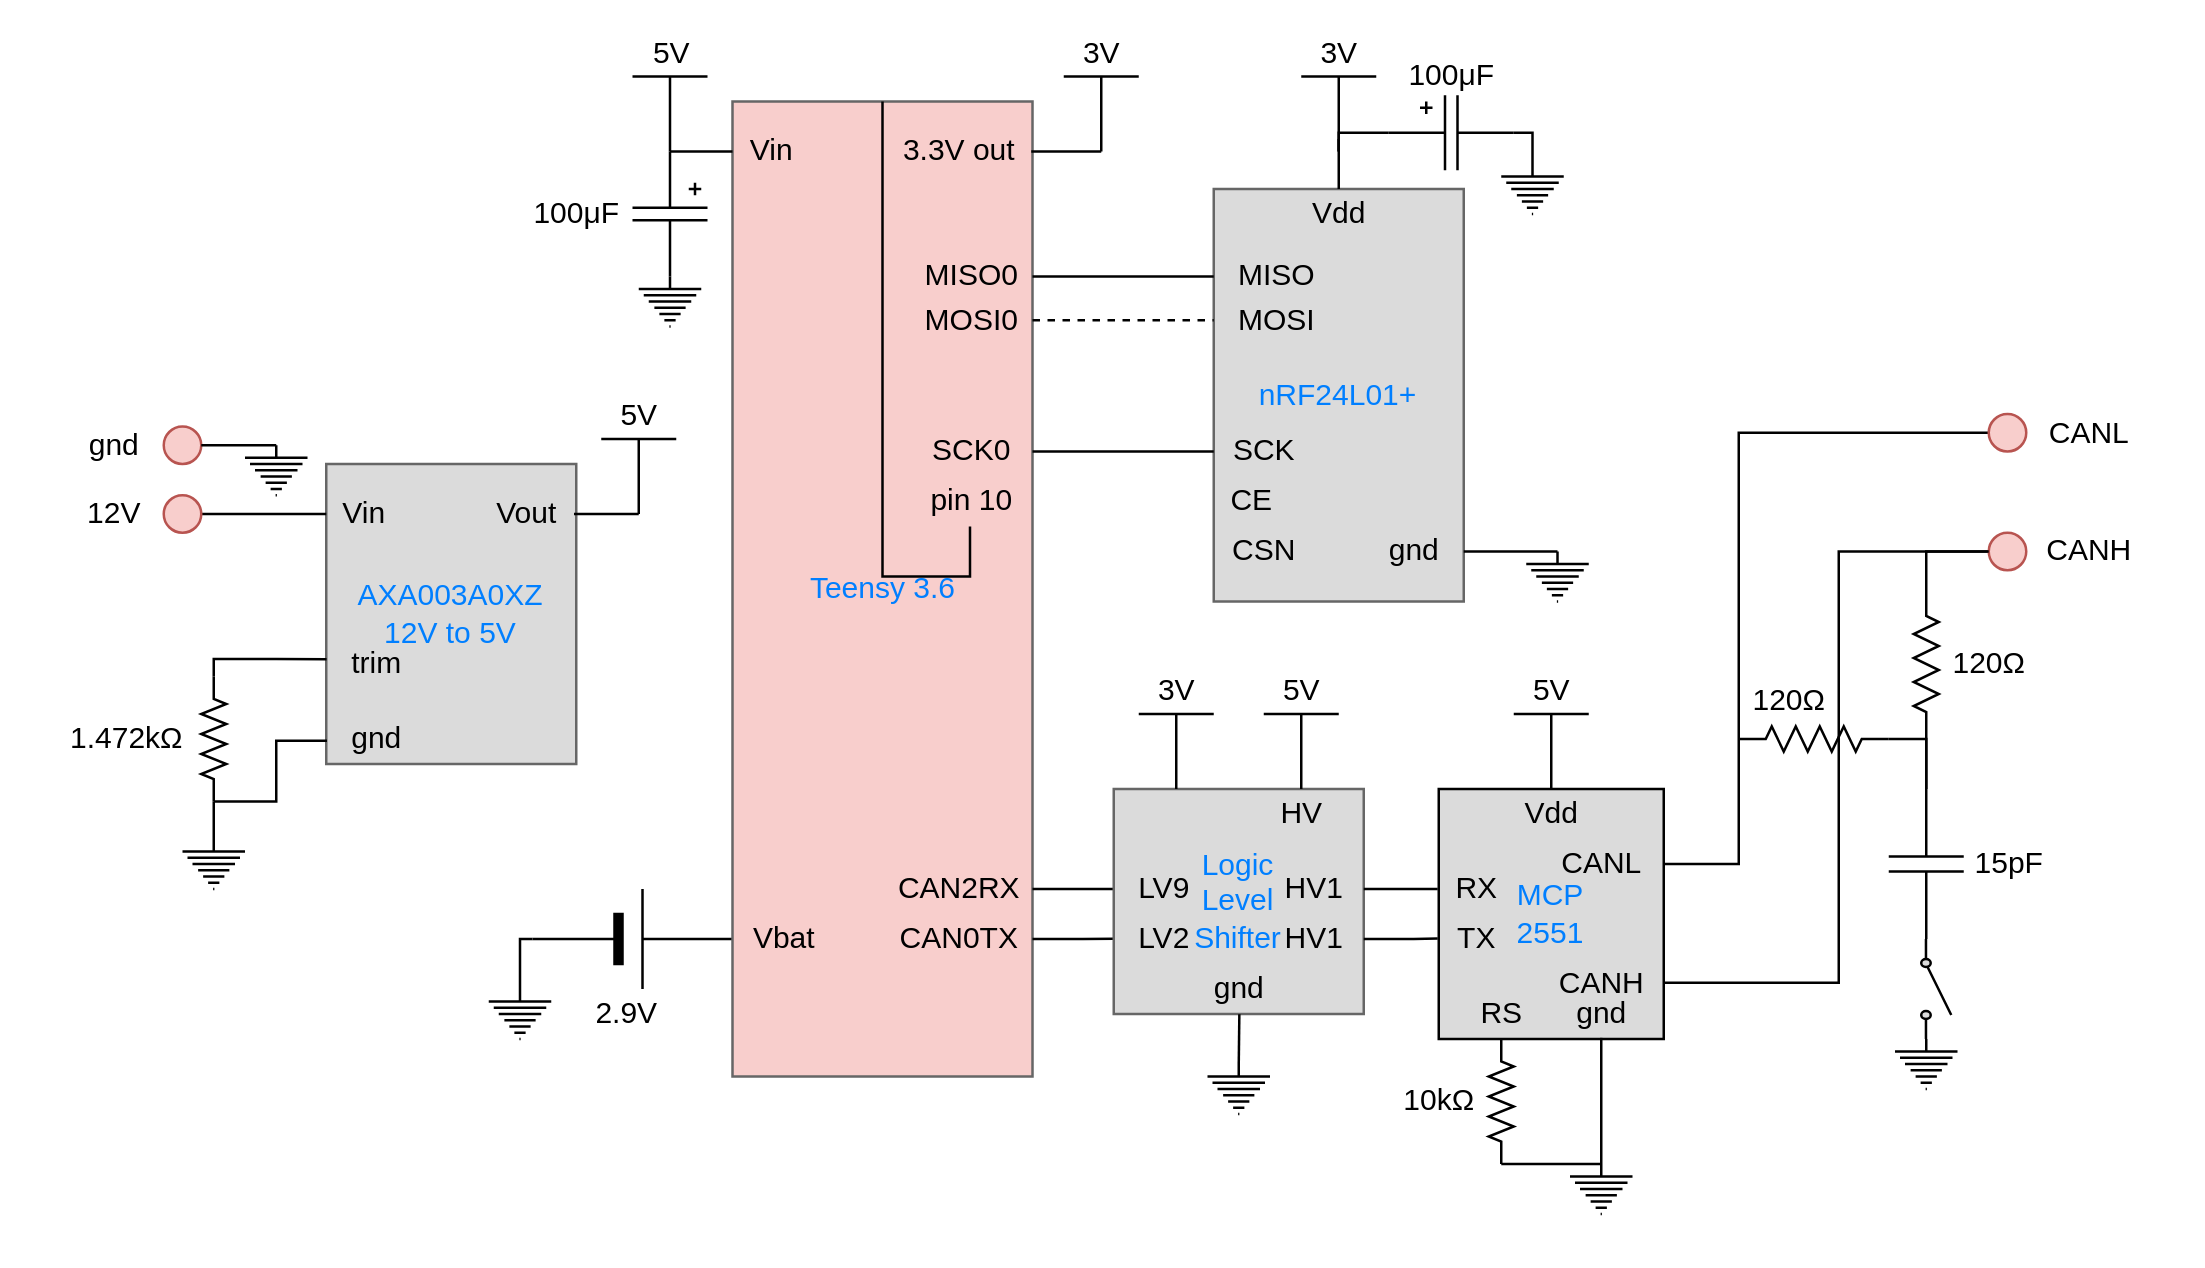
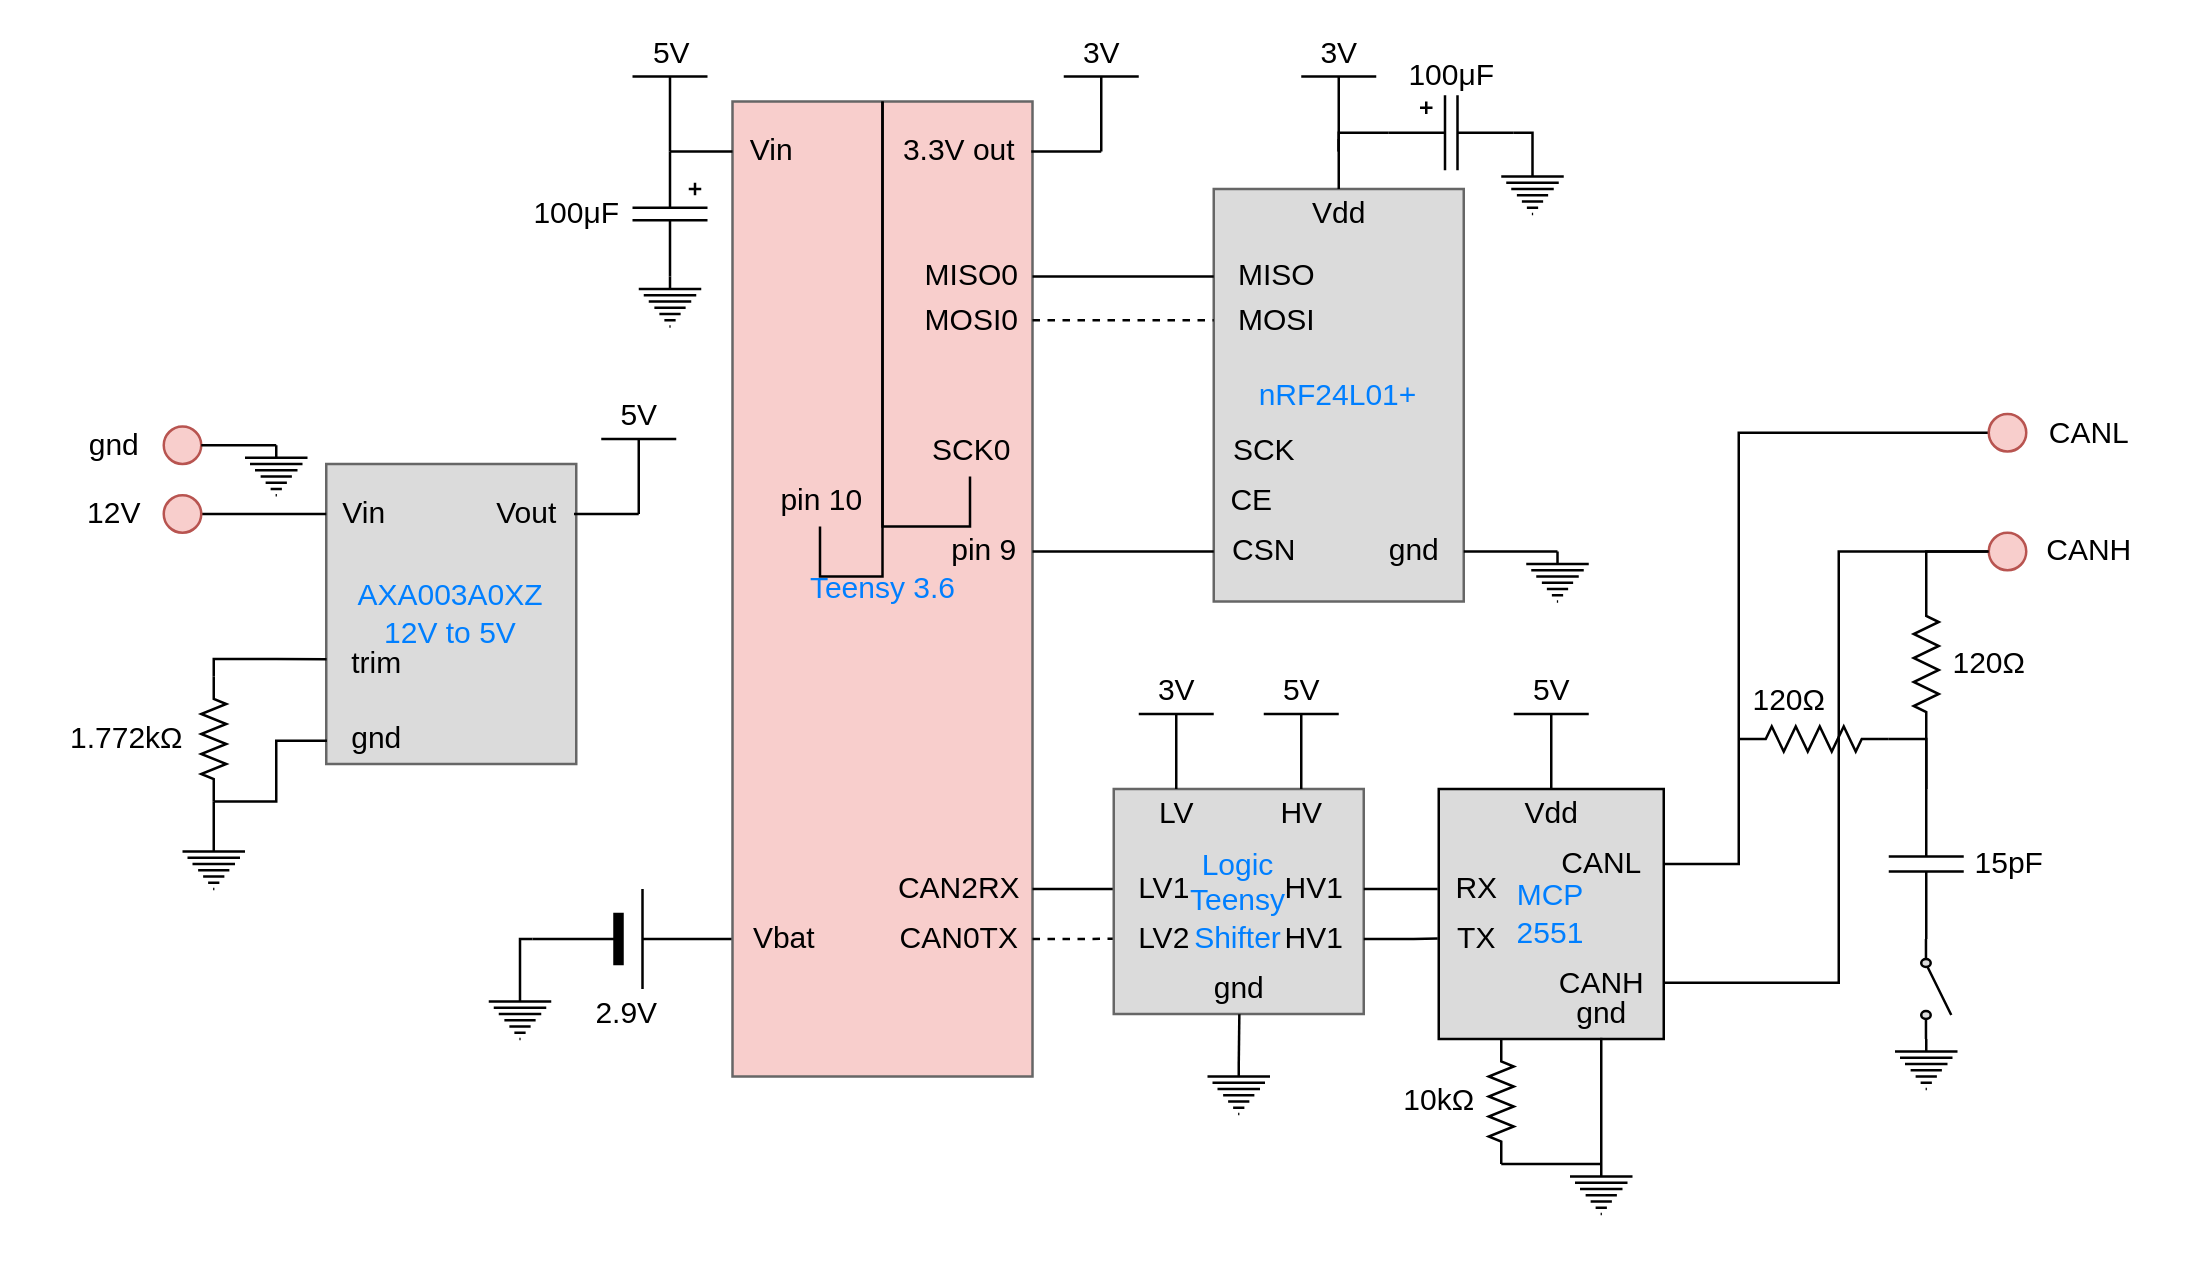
edge "SCK0" -- "SCK": now "SCK0" -- "Teensy 3.6"
node "pin 10": moved (970, 501) -> (820, 501)
node "pin 9": added
edge "pin 9" -- "CSN": added
node "1.472kΩ": label "1.472kΩ" -> "1.772kΩ"
node "LV": added
node "LV9": label "LV9" -> "LV1"
node "Logic Level Shifter": label "Logic Level Shifter" -> "Logic Teensy Shifter"
edge "CAN0TX" -- "LV2": style solid -> dashed
node "RS": removed
